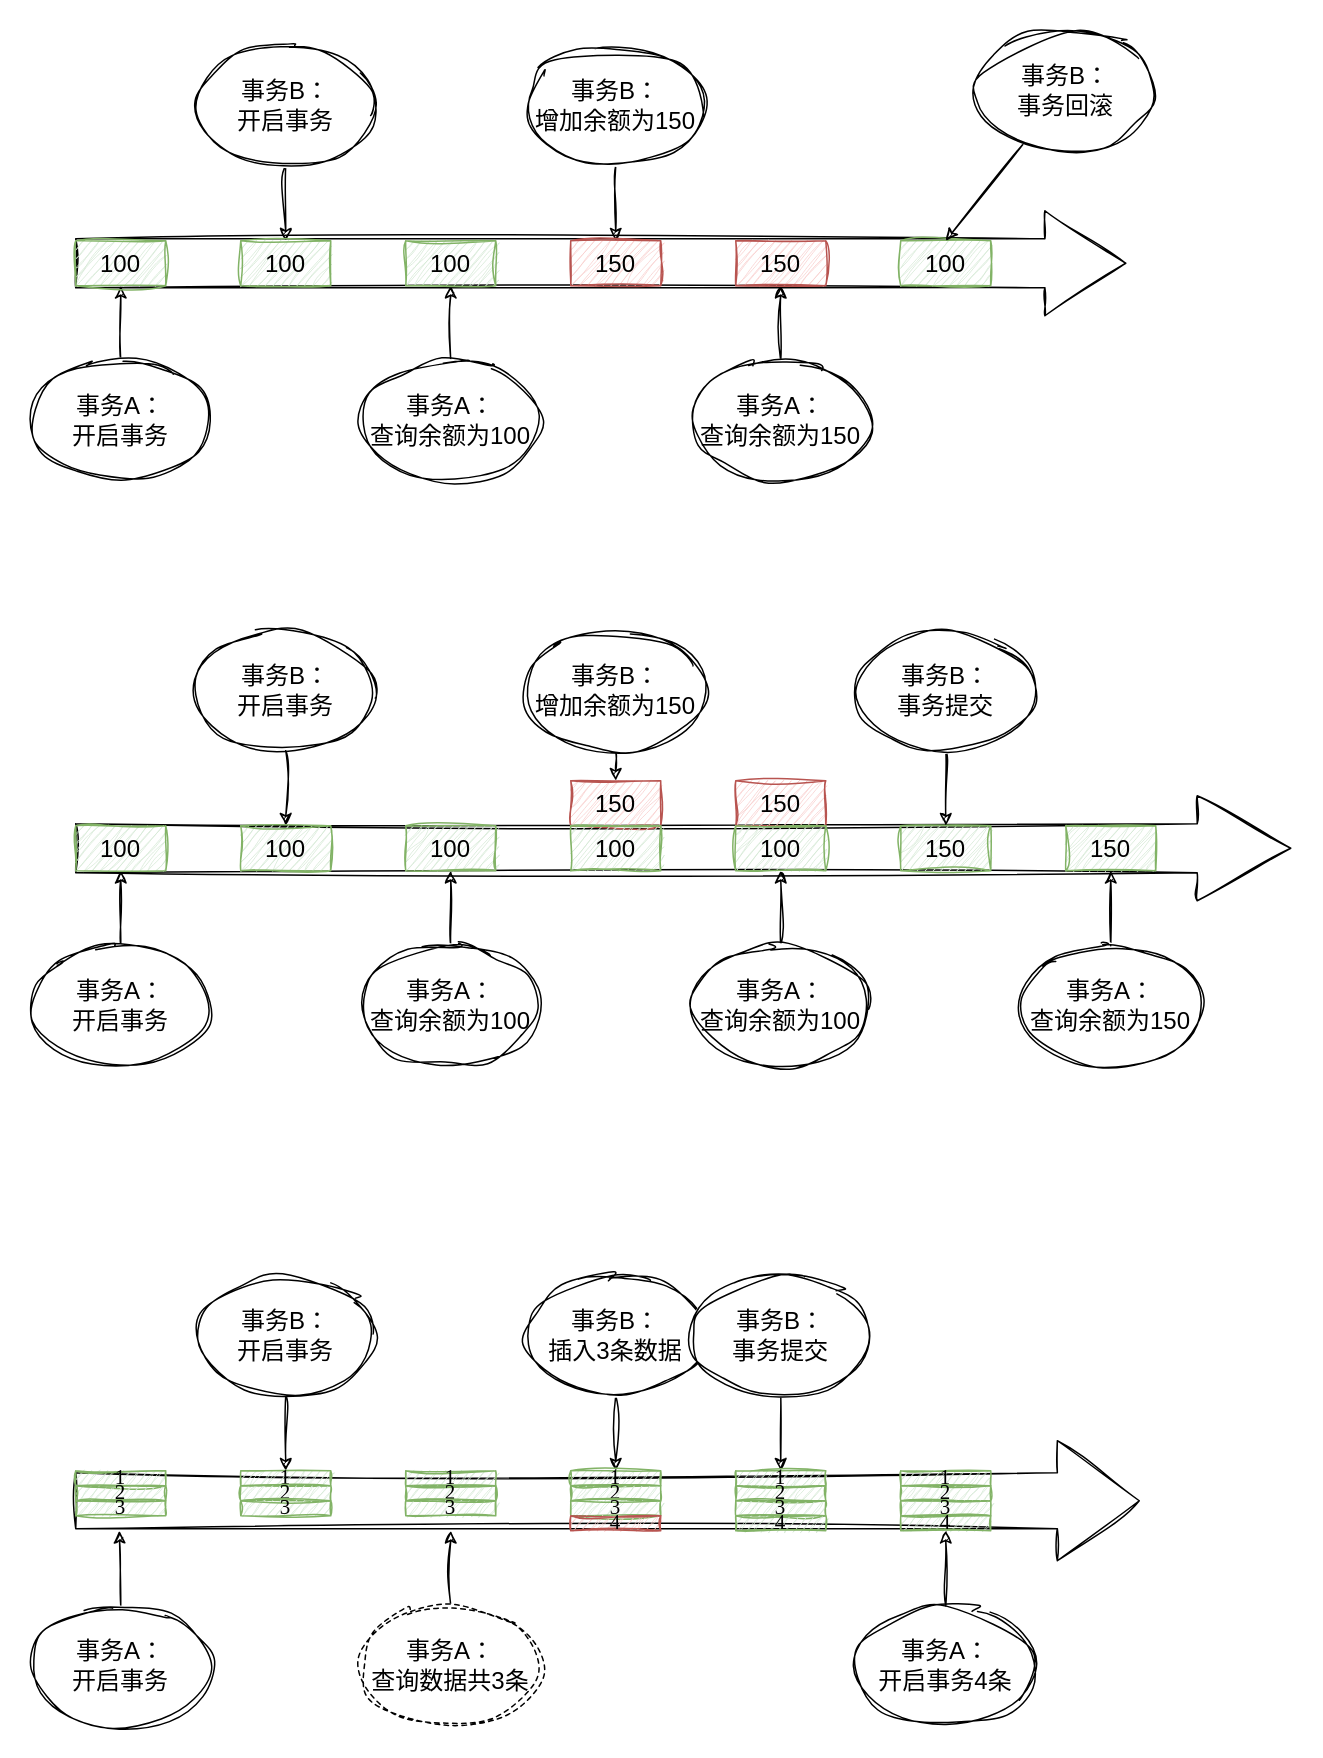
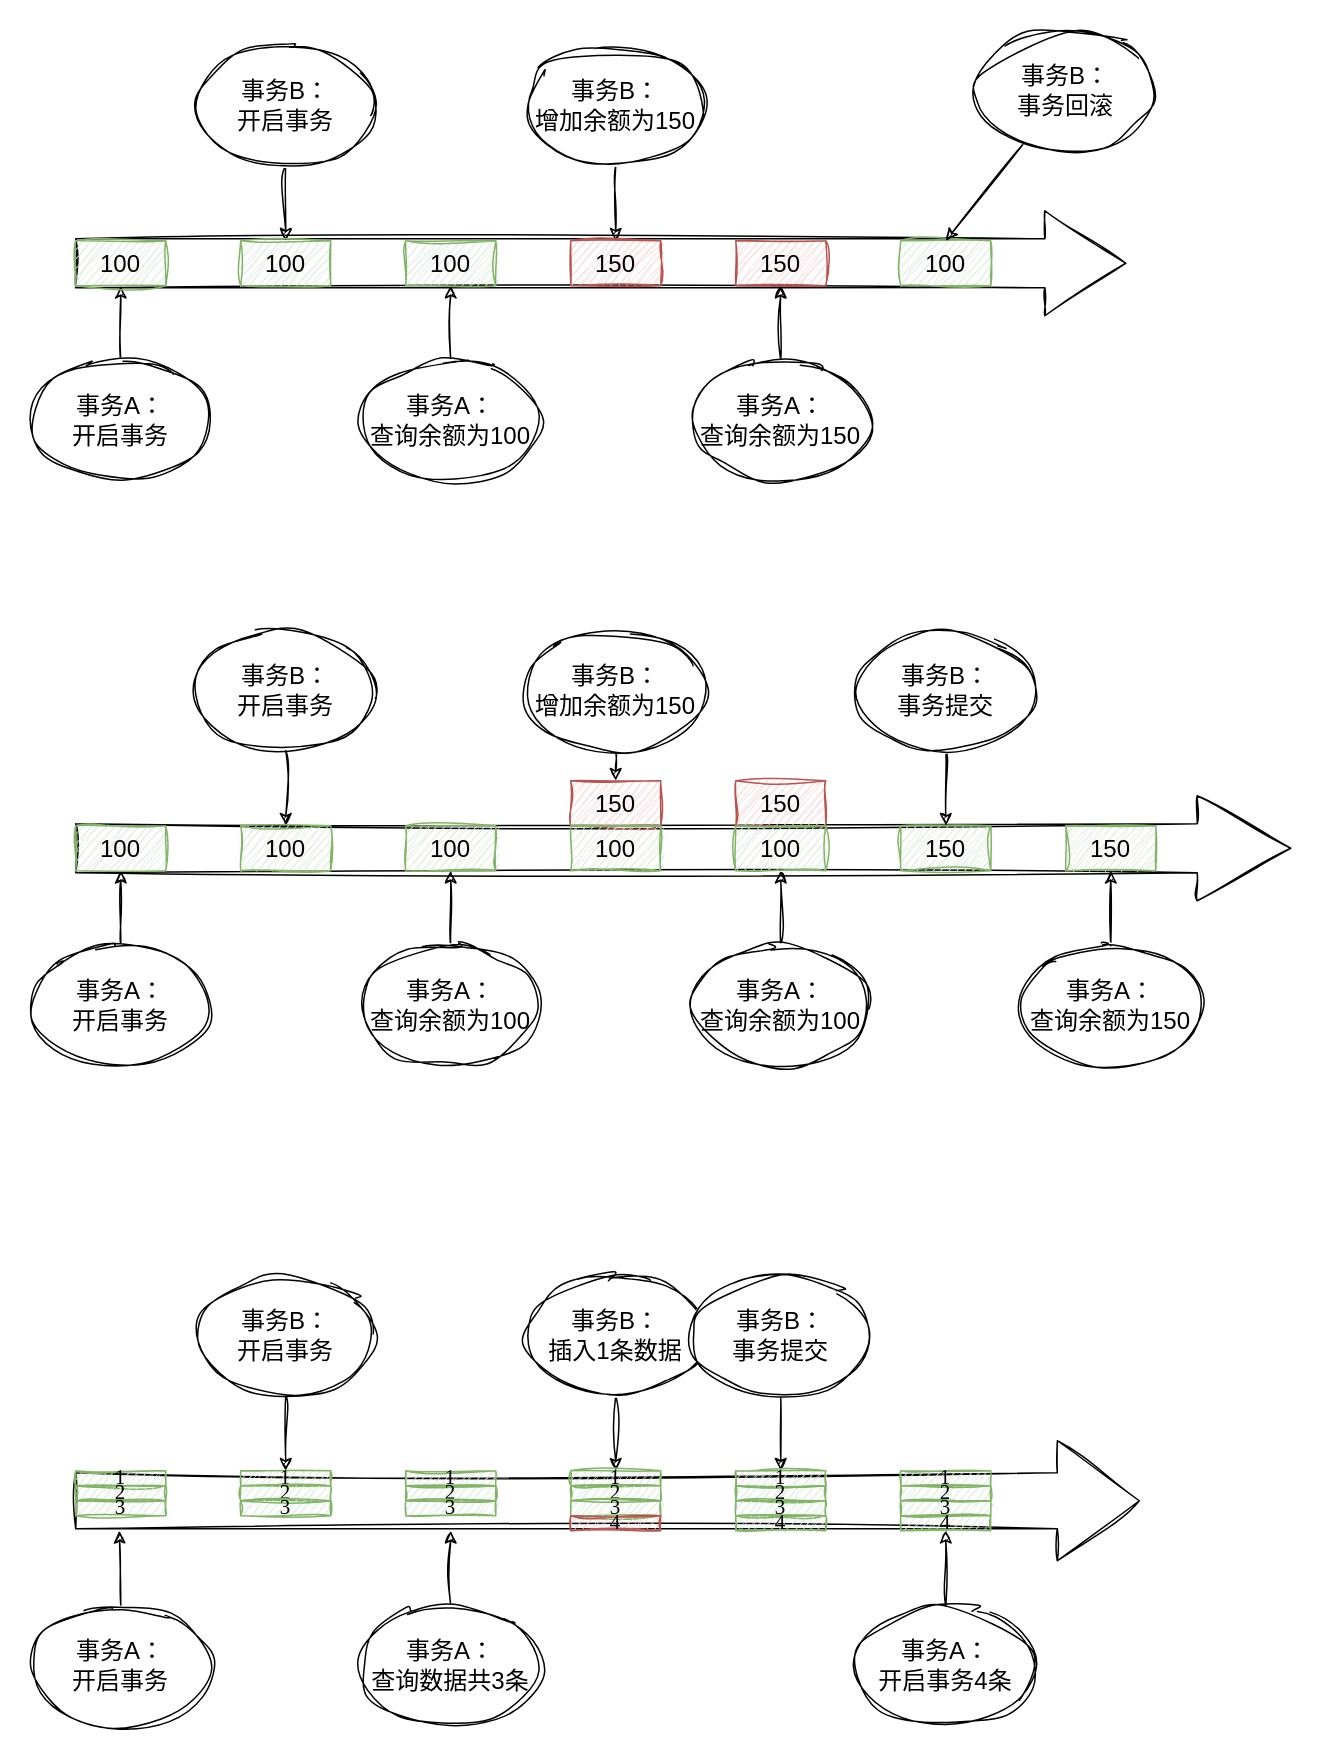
node "事务B：插入3条数据": label "事务B：插入3条数据" -> "事务B：插入1条数据"
node "事务A：查询数据共3条": style dashed -> solid
